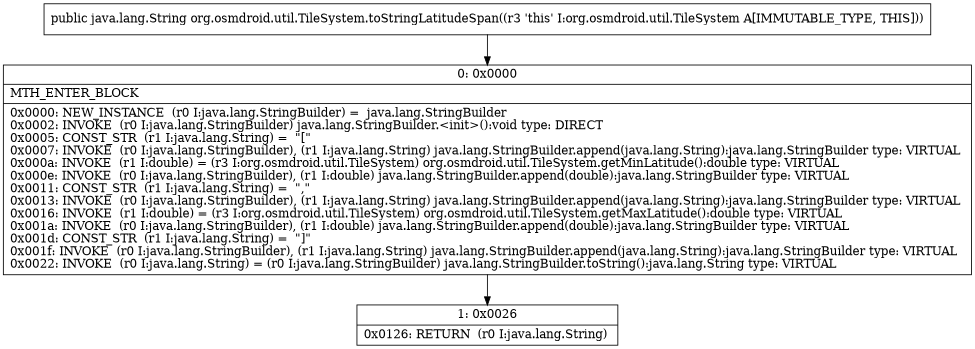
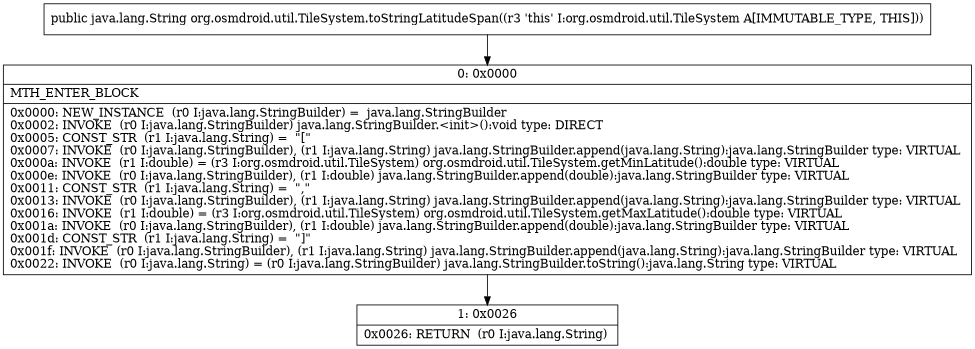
node "1: 0x0026": text "0x0126: RETURN  (r0 I:java.lang.String)" -> "0x0026: RETURN  (r0 I:java.lang.String)"
